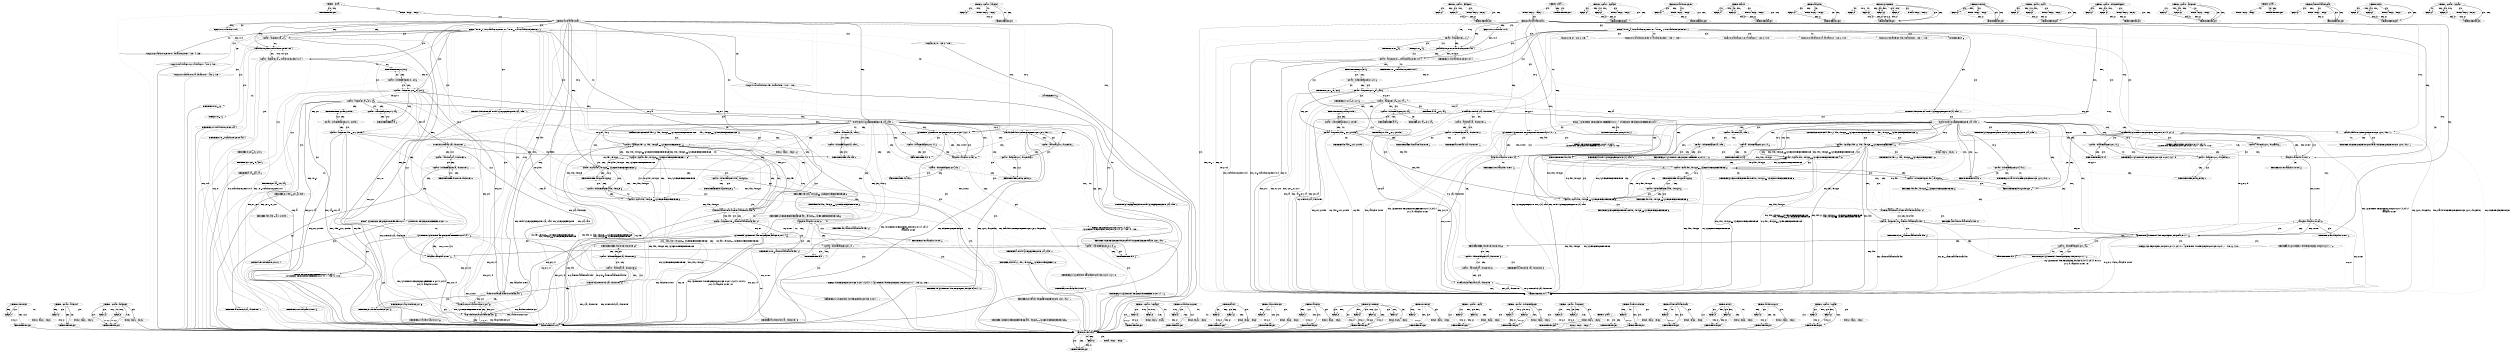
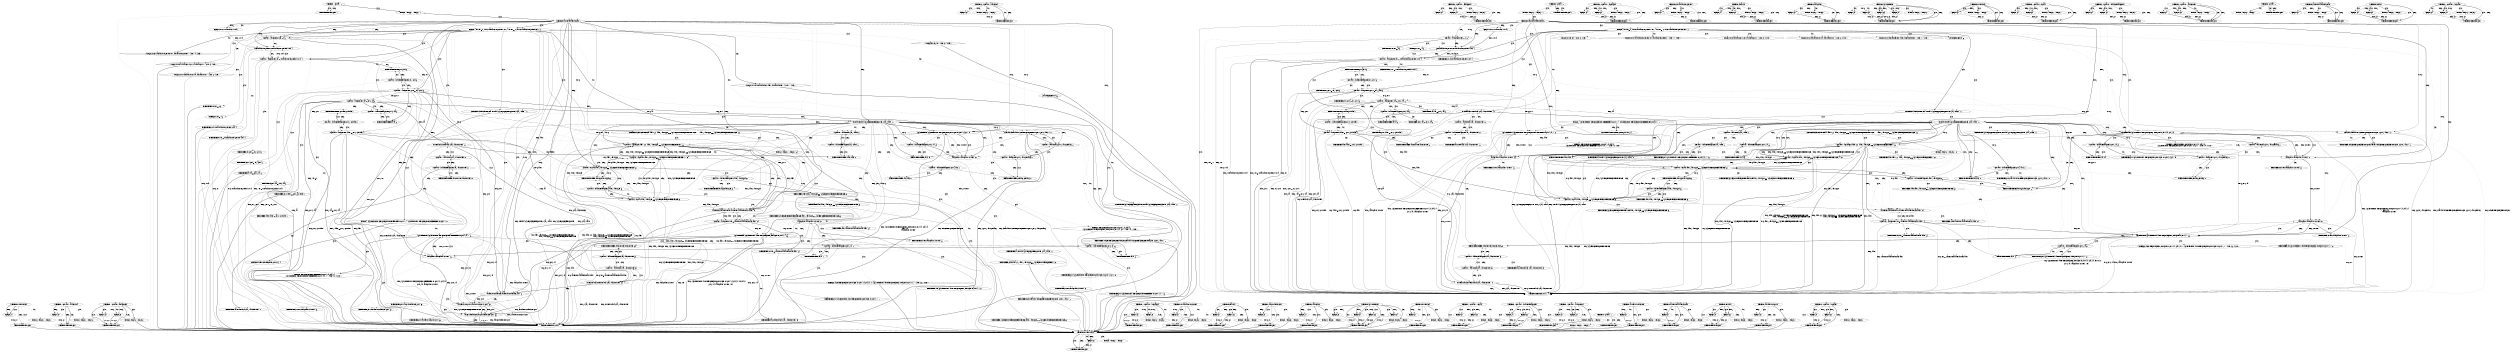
edge "(sas_destruct_devices,sas_destruct_devices(port))" -> "(IDENTIFIER,port,sas_destruct_devices(port))": style bold -> dotted
